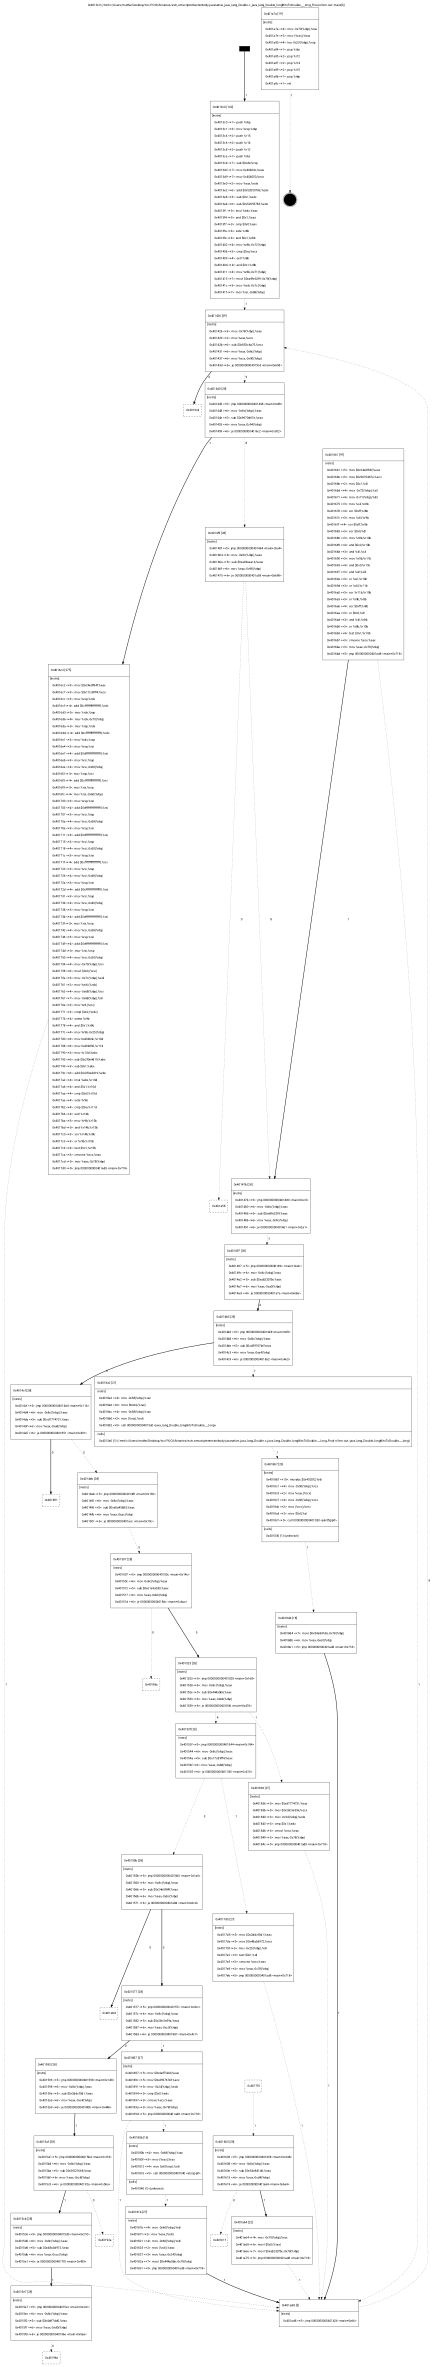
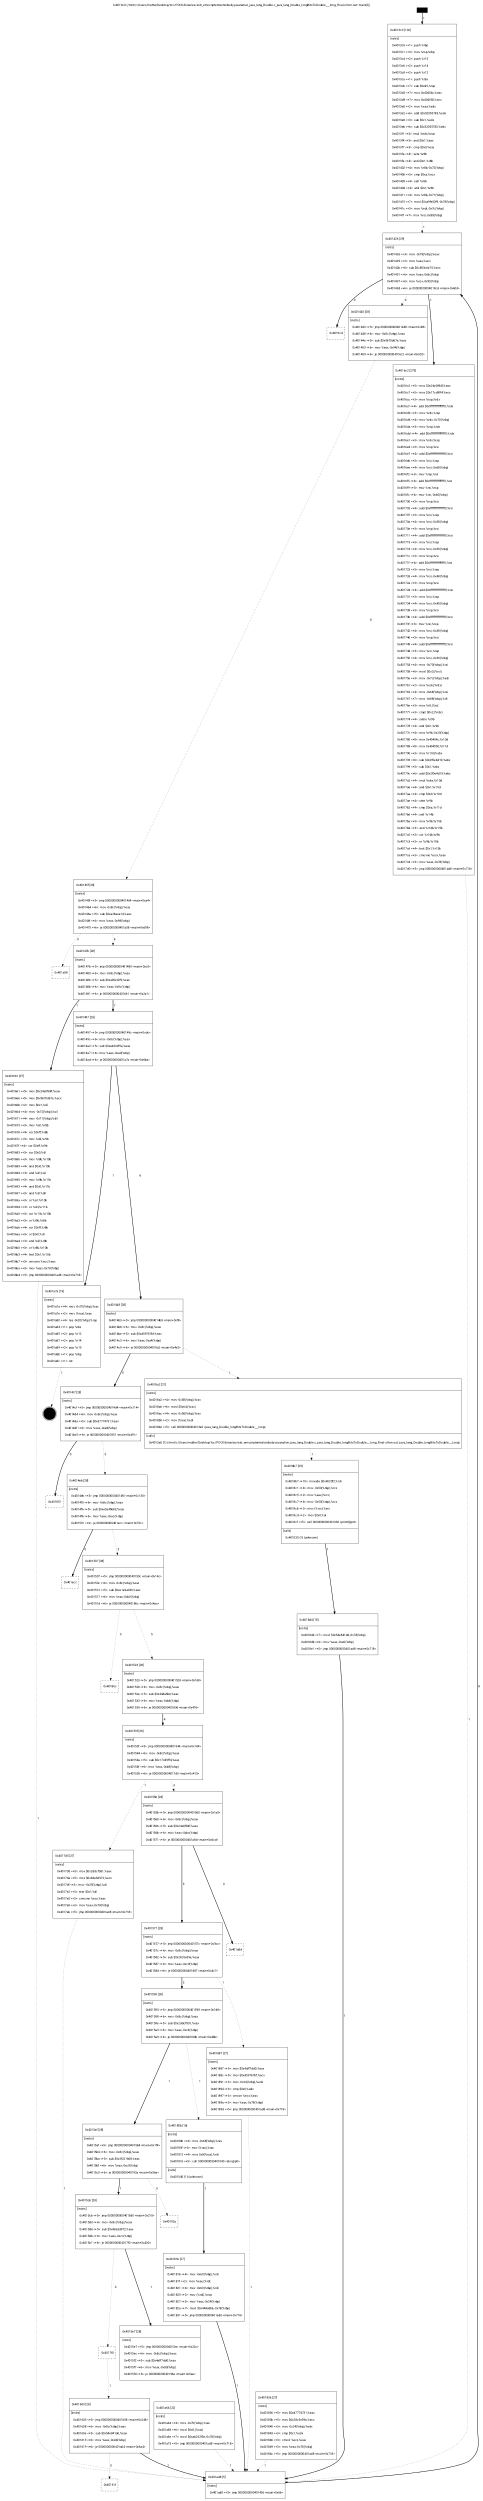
edge "0x401443 [28]" -> "0x4016c2 [275]": now "0x401426 [29]" -> "0x4016c2 [275]"
edge "0x401661 [97]" -> "0x40147b [28]": reversed
edge "0x401497 [28]" -> "0x401a7a [19]": added, label "1"
edge "0x40147b [28]" -> "0x401497 [28]": style dotted -> bold
edge "0x401ad8 [5]" -> "0x401426 [29]": style dotted -> bold
edge "0x4018b7 [29]" -> "0x4018d4 [18]": style dotted -> bold
node "0x401acc": added
edge "0x401507 [28]" -> "0x401523 [28]": style bold -> dotted
edge "0x401523 [28]" -> "0x40153f [28]": style dotted -> bold
edge "0x401523 [28]" -> "0x401836 [27]": removed, label "1"
edge "0x401887 [27]" -> "0x40180b [16]": now "0x401593 [28]" -> "0x40180b [16]"
edge "0x40180b [16]" -> "0x40181b [27]": style dotted -> bold
edge "0x401603 [28]" -> "0x401a64 [22]": now "0x401603 [28]" -> "0x401ad8 [5]"
edge "0x4015cb [28]" -> "0x4017f0": added, label "0"
node "0x40196e": removed
